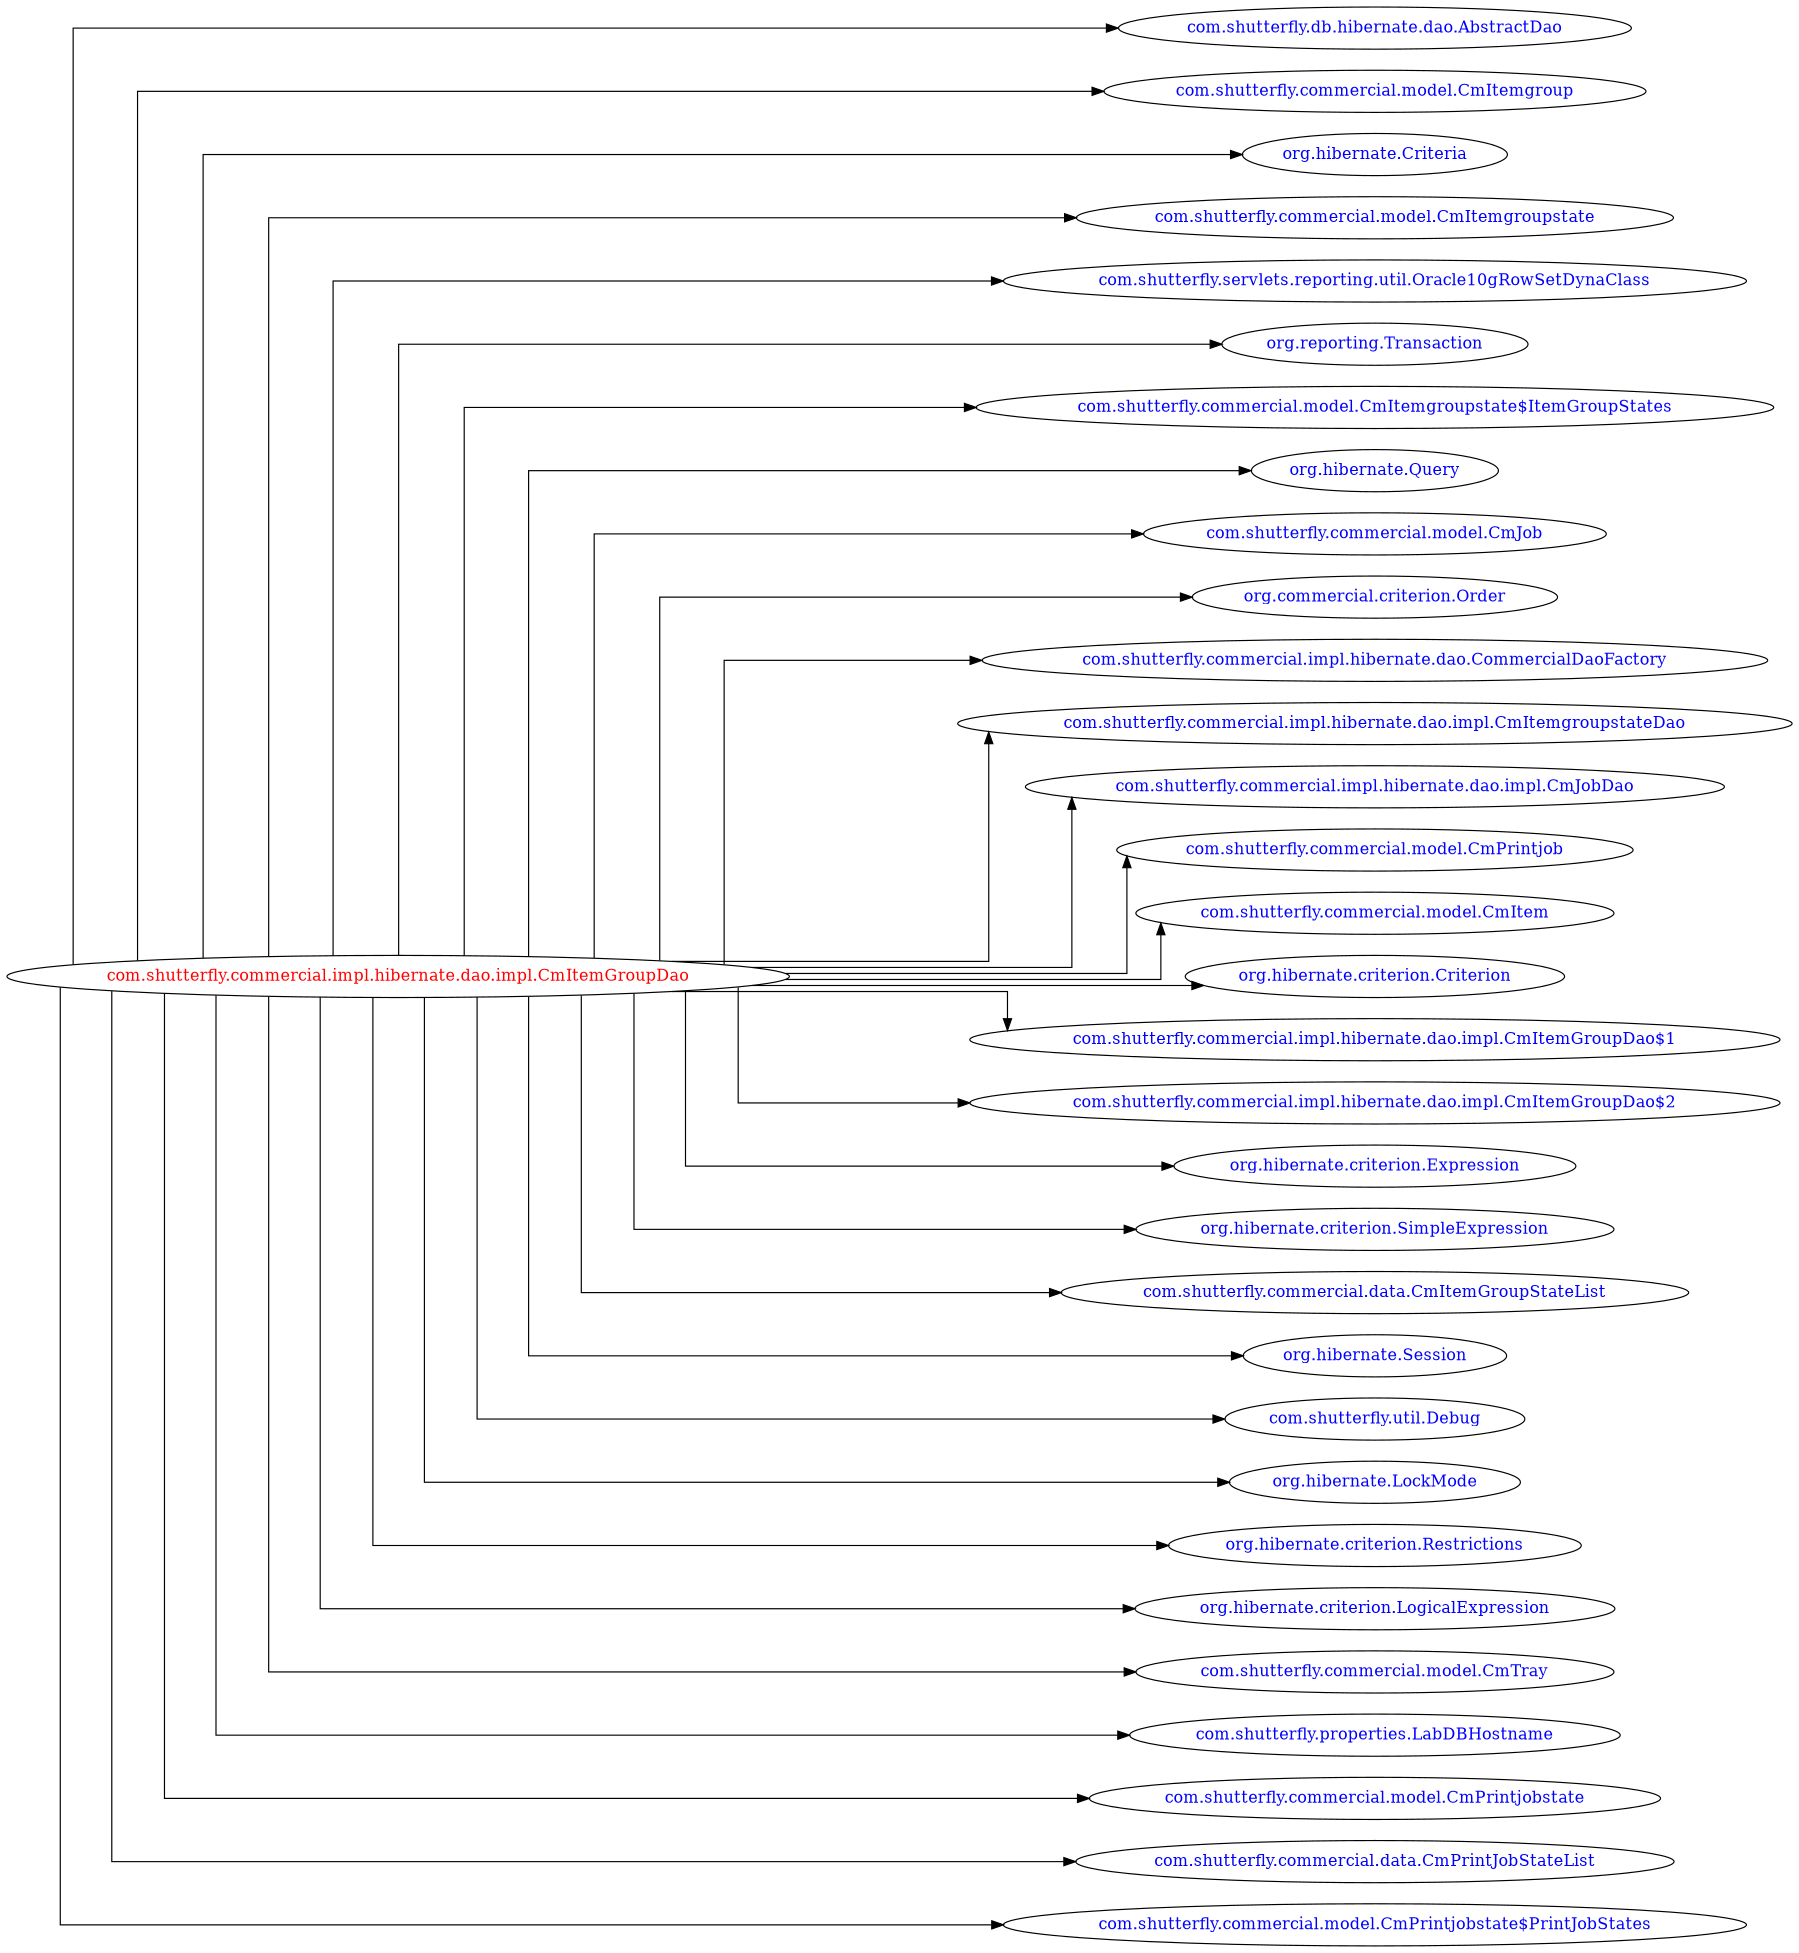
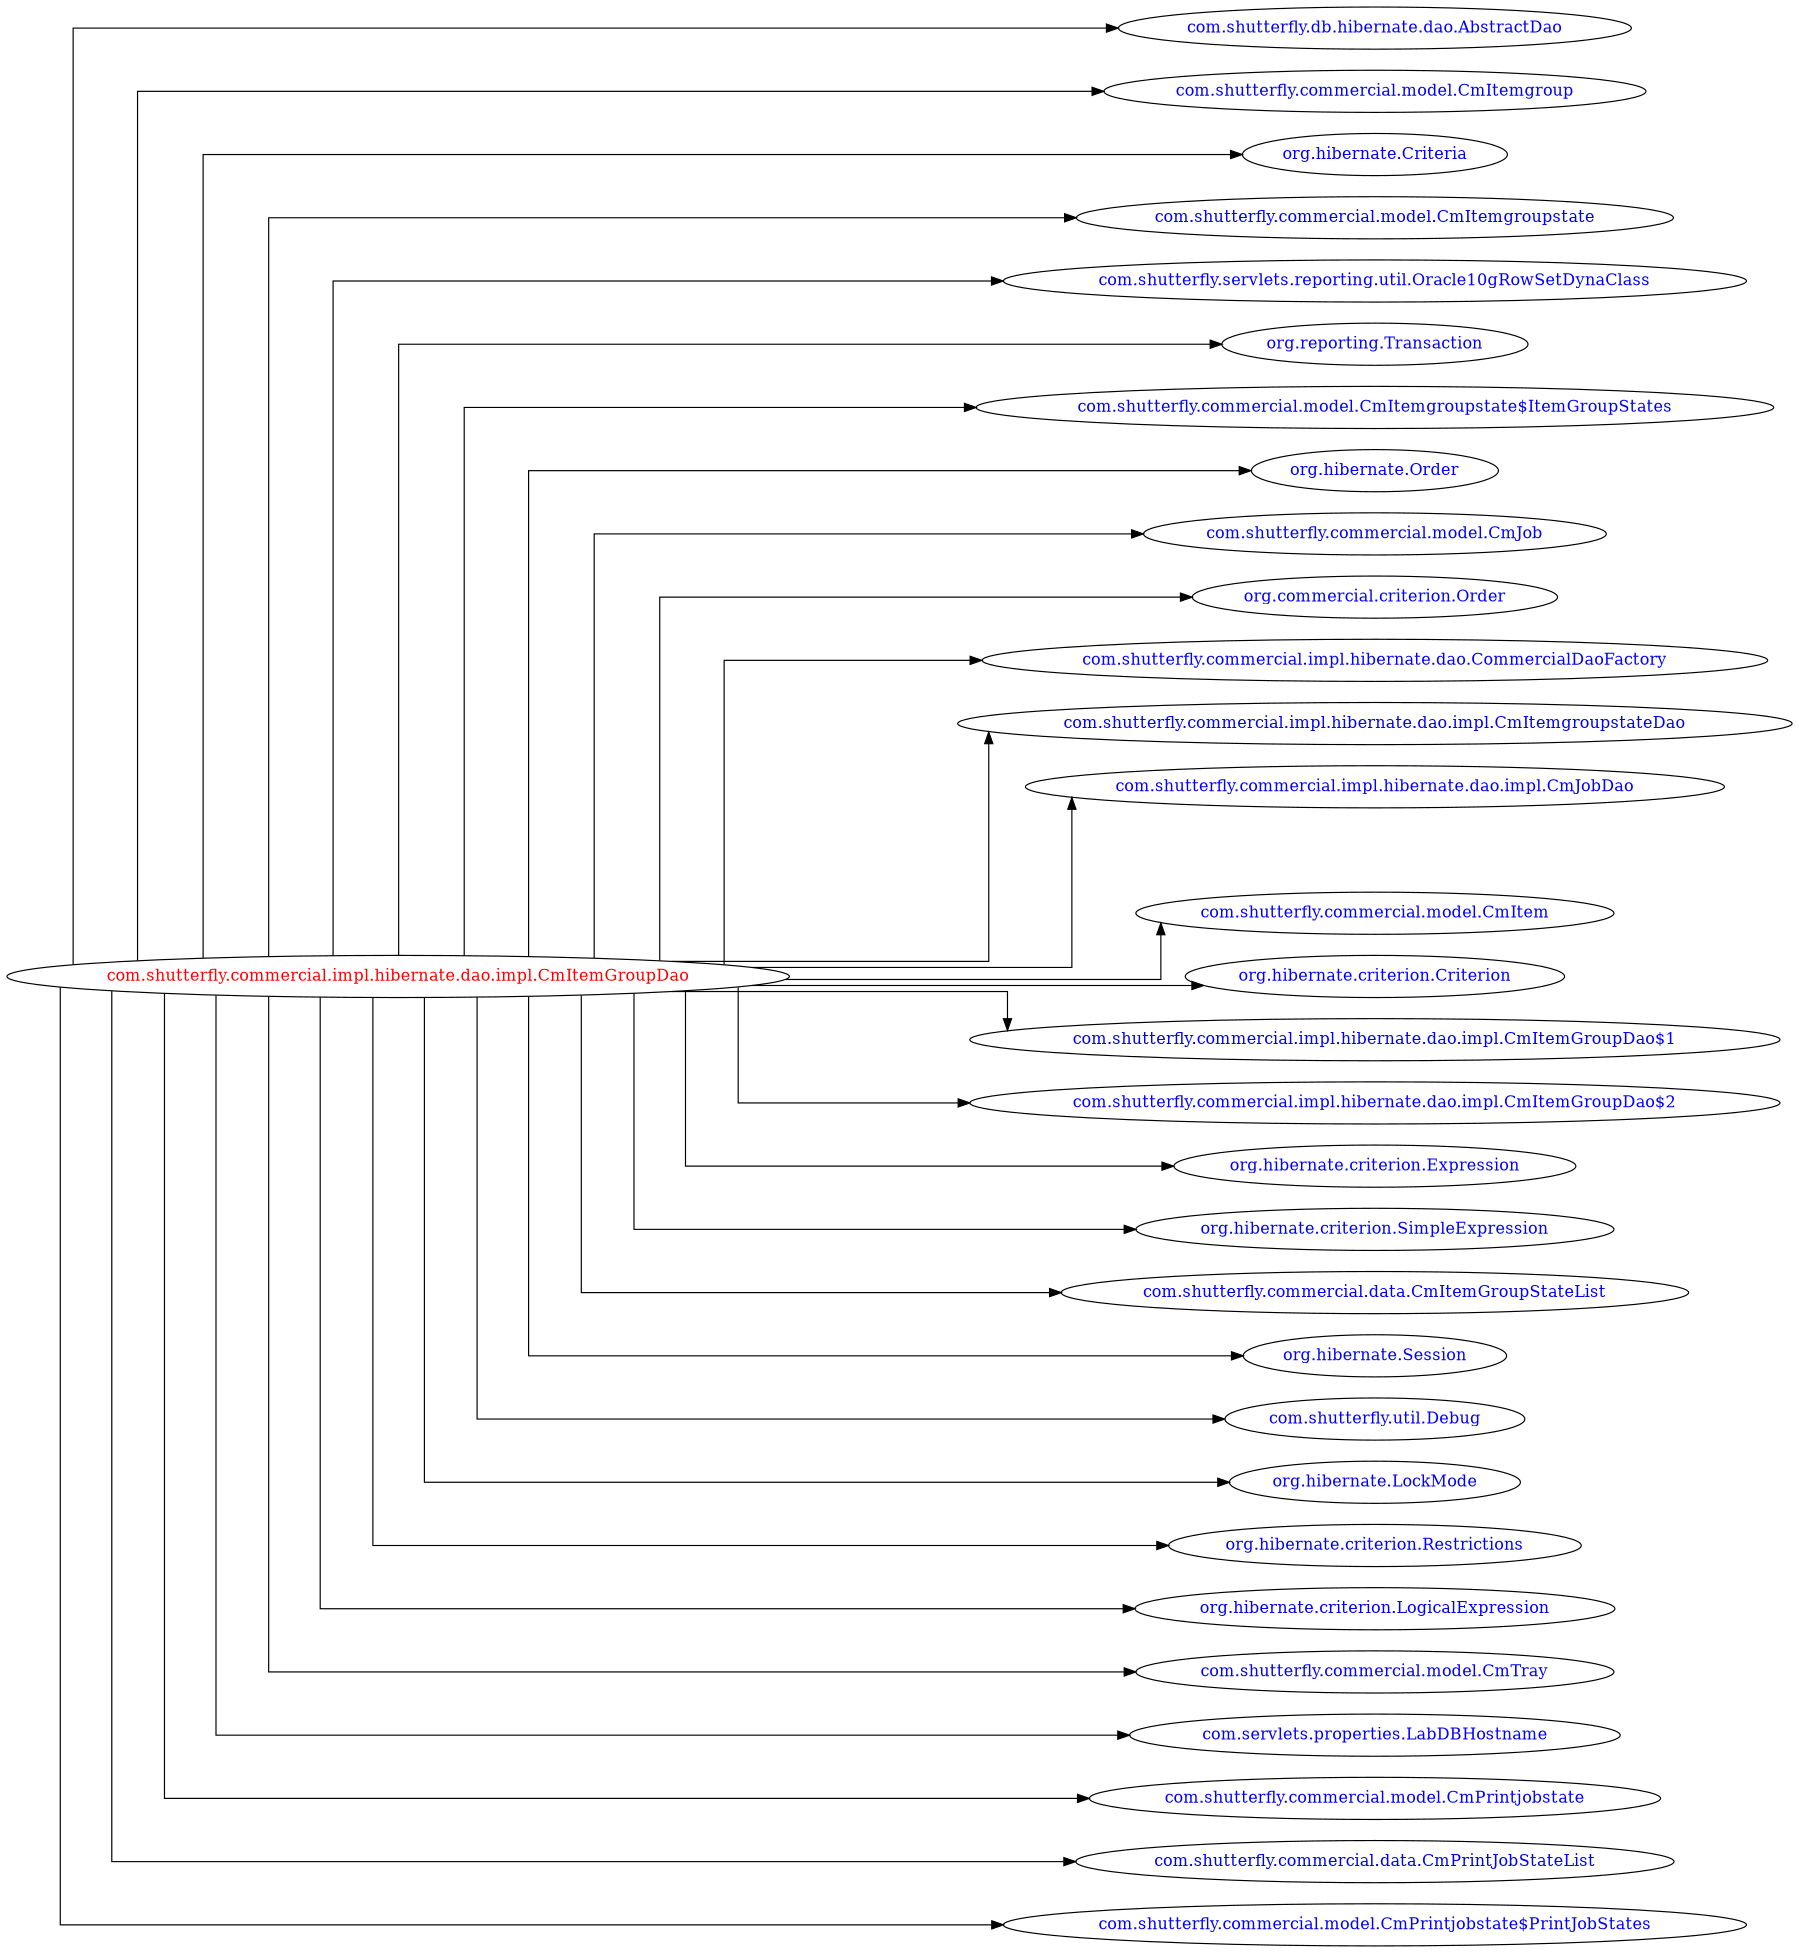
node "org.hibernate.Query": label "org.hibernate.Query" -> "org.hibernate.Order"
node "com.shutterfly.commercial.model.CmPrintjob": removed
node "com.shutterfly.properties.LabDBHostname": label "com.shutterfly.properties.LabDBHostname" -> "com.servlets.properties.LabDBHostname"
